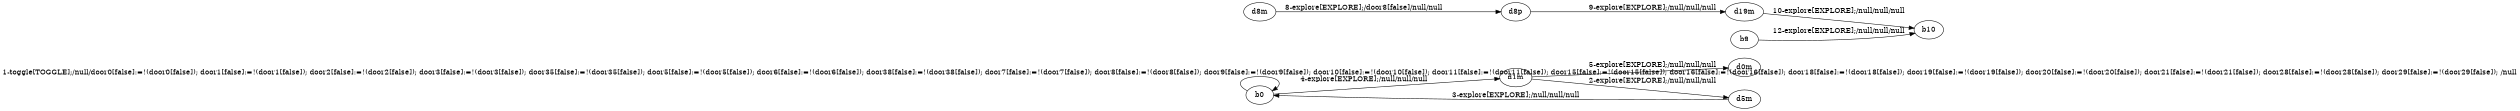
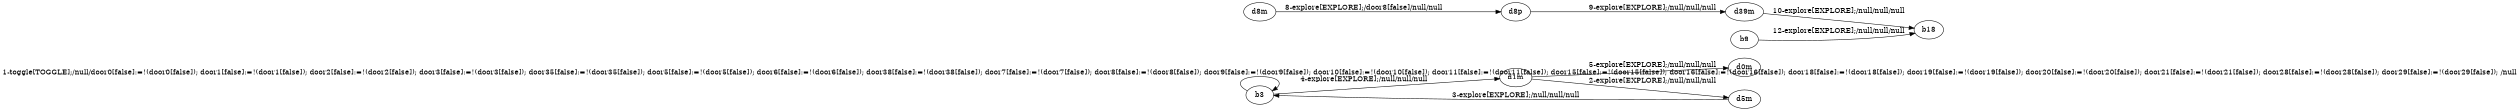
node "d19m": label "d19m" -> "d39m"
node "b10": label "b10" -> "b18"
node "b0": label "b0" -> "b3"
